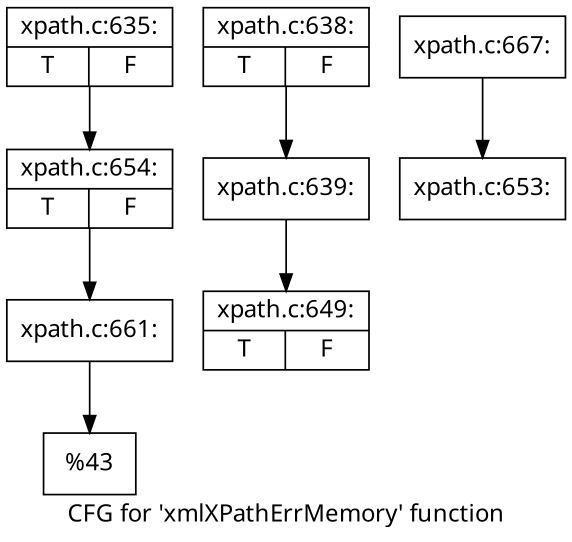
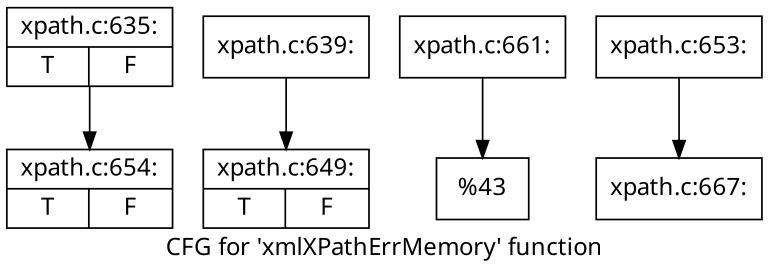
node "xpath.c:638:": removed
edge "xpath.c:667:" -> "xpath.c:653:": reversed
edge "xpath.c:654:" -> "xpath.c:661:": removed
